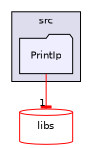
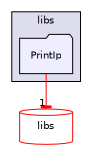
cluster "src": label "src" -> "libs"
